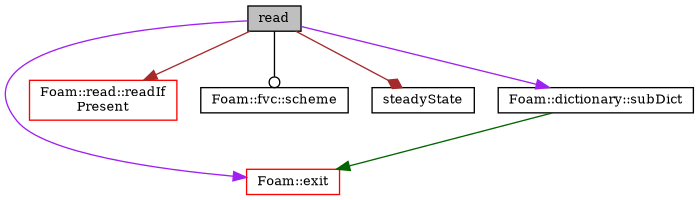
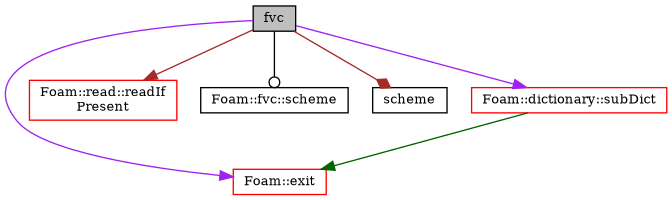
node "read": label "read" -> "fvc"
node "steadyState": label "steadyState" -> "scheme"
node "Foam::dictionary::subDict": color black -> red
